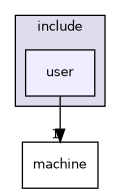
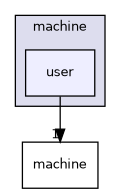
cluster "include": label "include" -> "machine"
